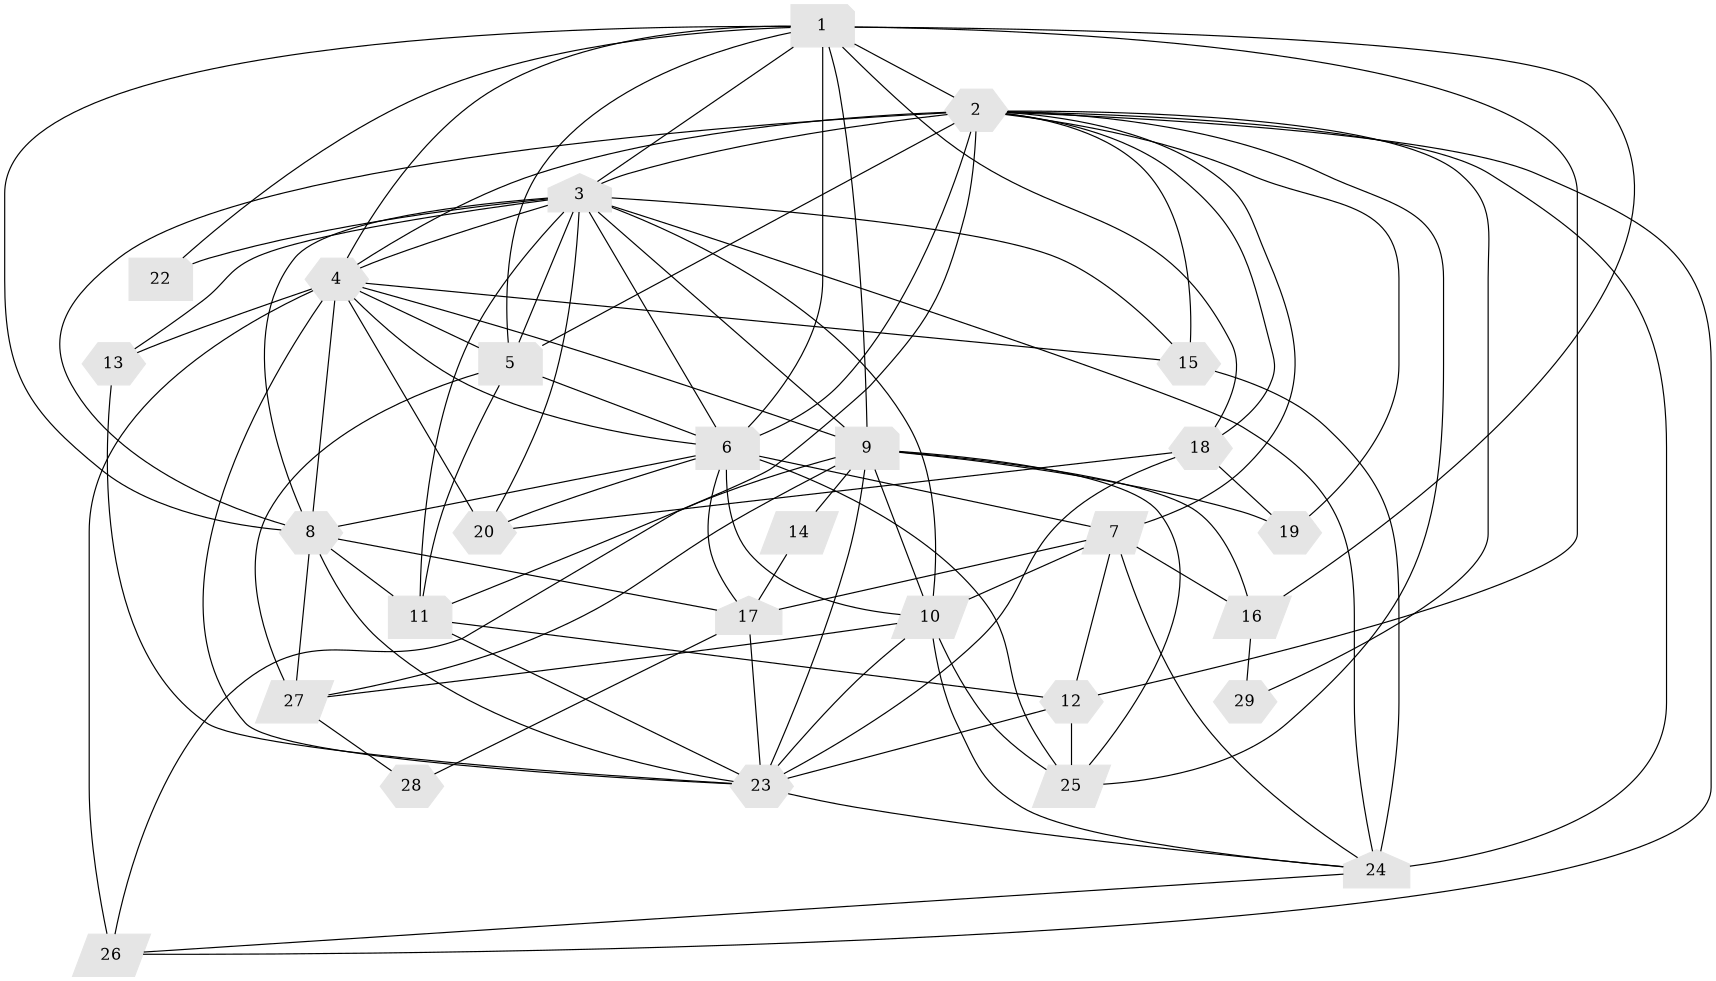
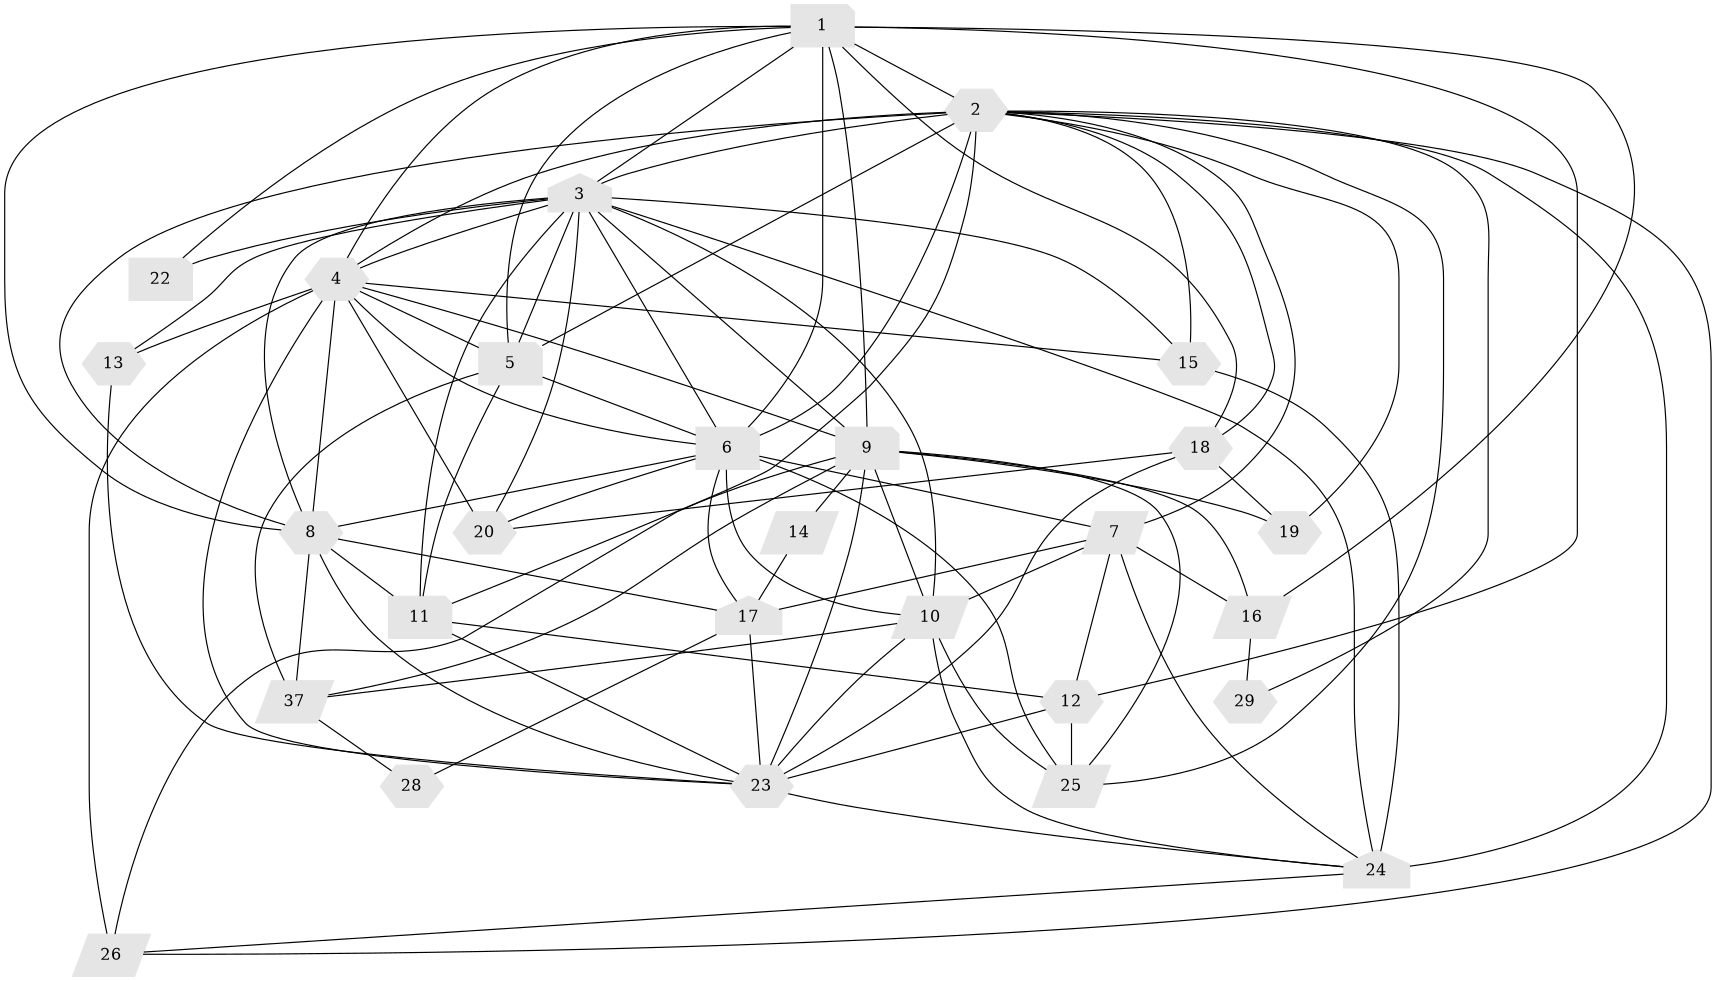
node "27": label "27" -> "37"
